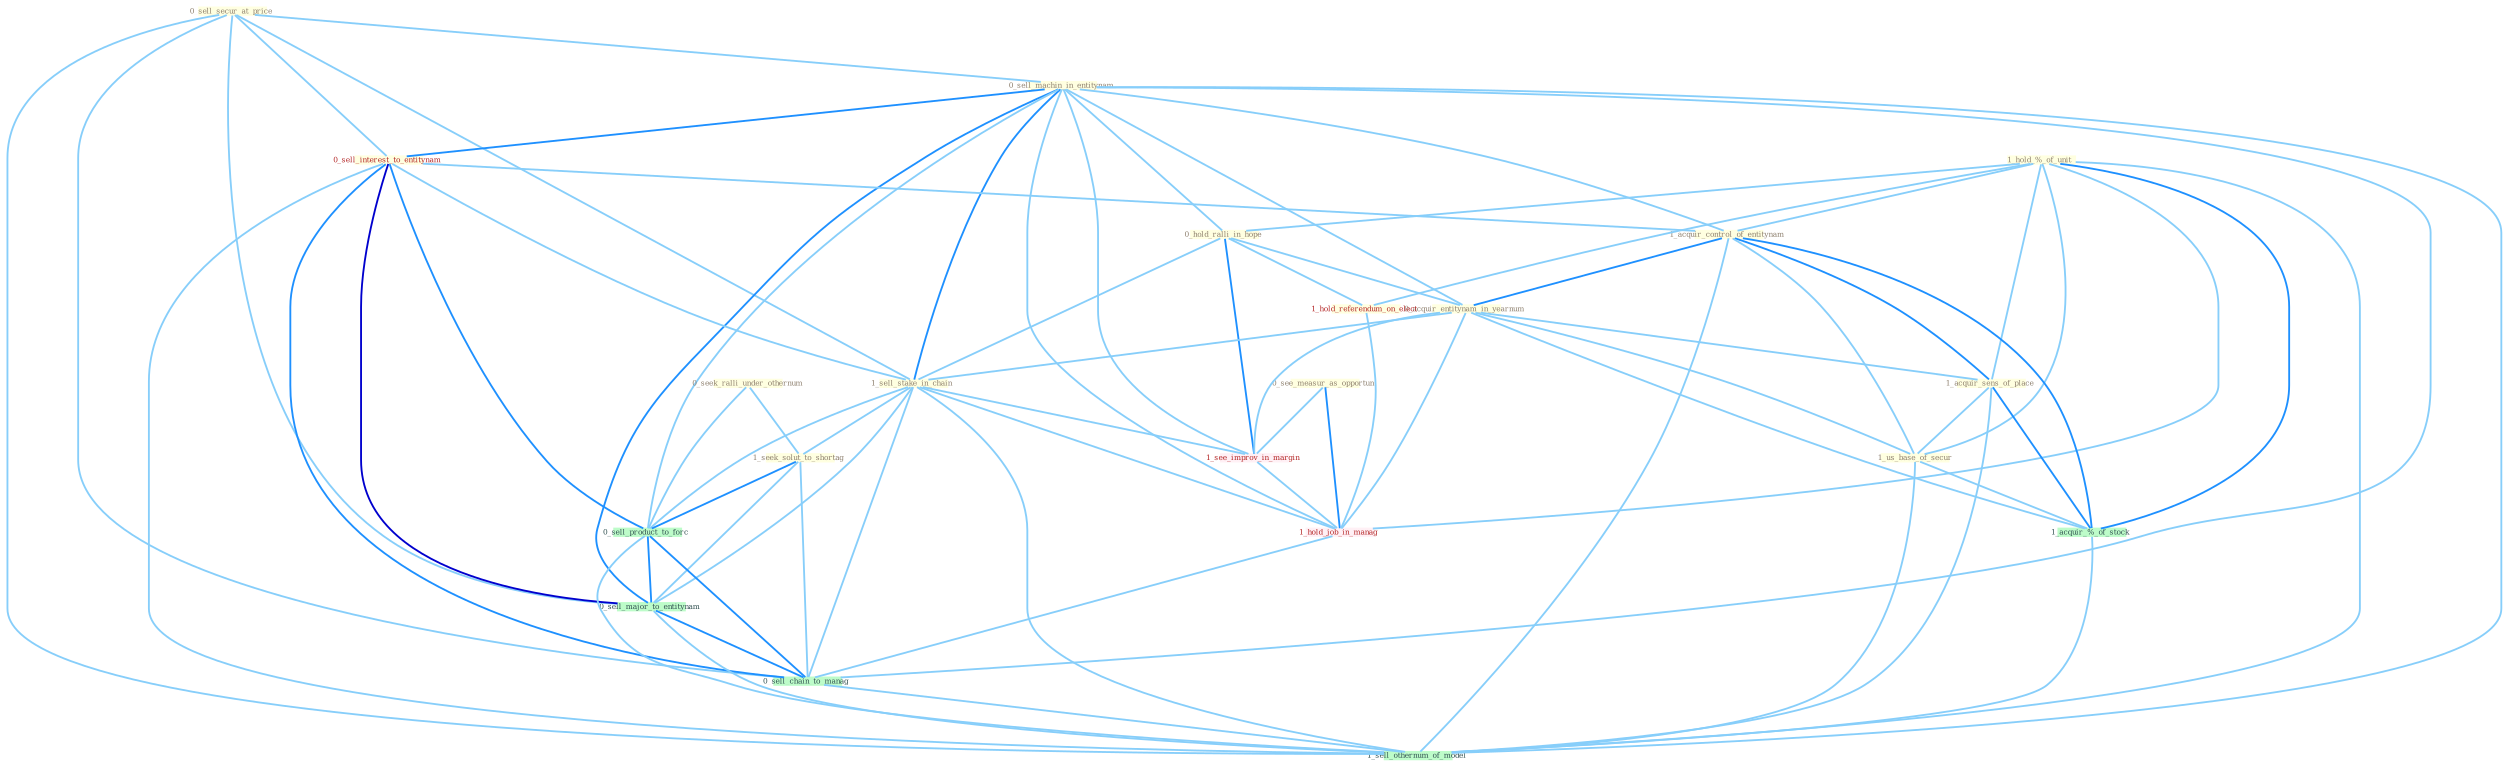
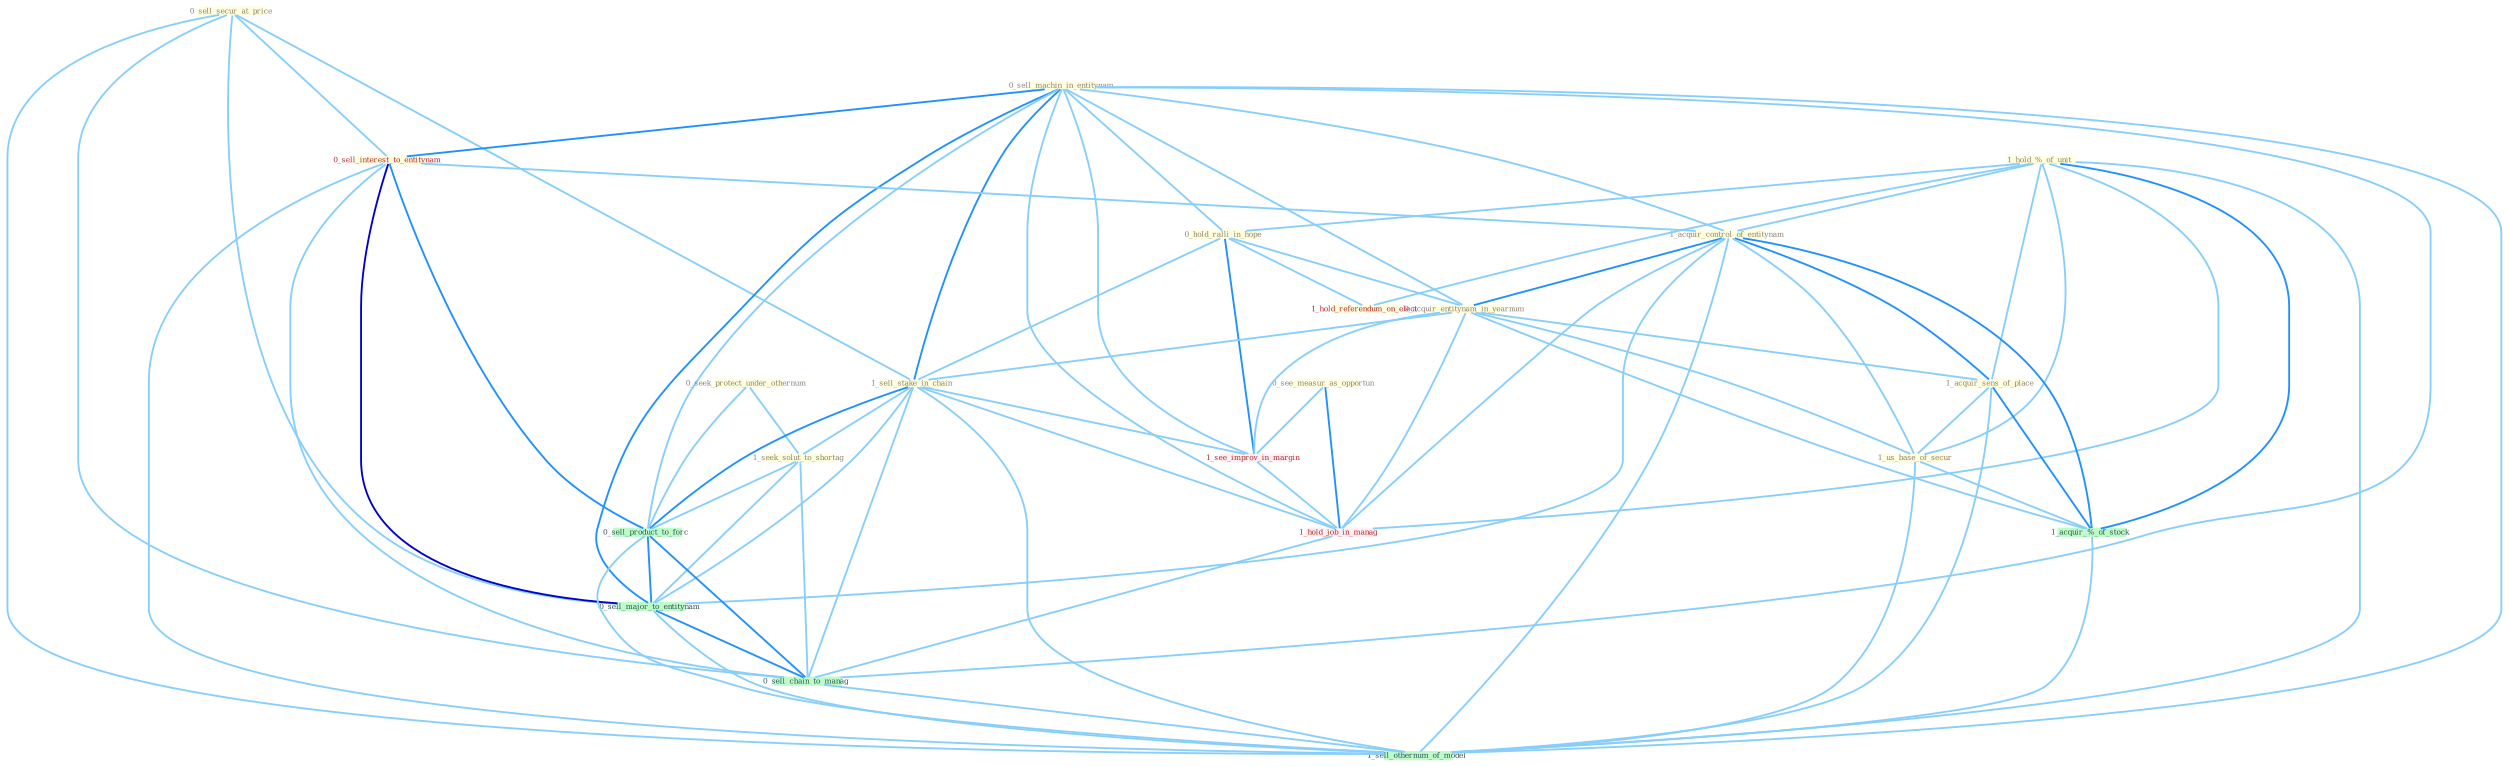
edge "0_sell_secur_at_price" -- "0_sell_machin_in_entitynam": removed
edge "0_sell_interest_to_entitynam" -- "1_sell_stake_in_chain": removed
node "0_seek_ralli_under_othernum": label "0_seek_ralli_under_othernum" -> "0_seek_protect_under_othernum"
edge "1_hold_referendum_on_elect" -- "1_hold_job_in_manag": now "1_acquir_control_of_entitynam" -- "1_hold_job_in_manag"
edge "1_sell_stake_in_chain" -- "0_sell_product_to_forc": color #87cefa -> #1e90ff
edge "1_seek_solut_to_shortag" -- "0_sell_product_to_forc": color #1e90ff -> #87cefa
edge "0_sell_interest_to_entitynam" -- "0_sell_chain_to_manag": color #1e90ff -> #87cefa
edge "1_acquir_control_of_entitynam" -- "0_sell_major_to_entitynam": added
